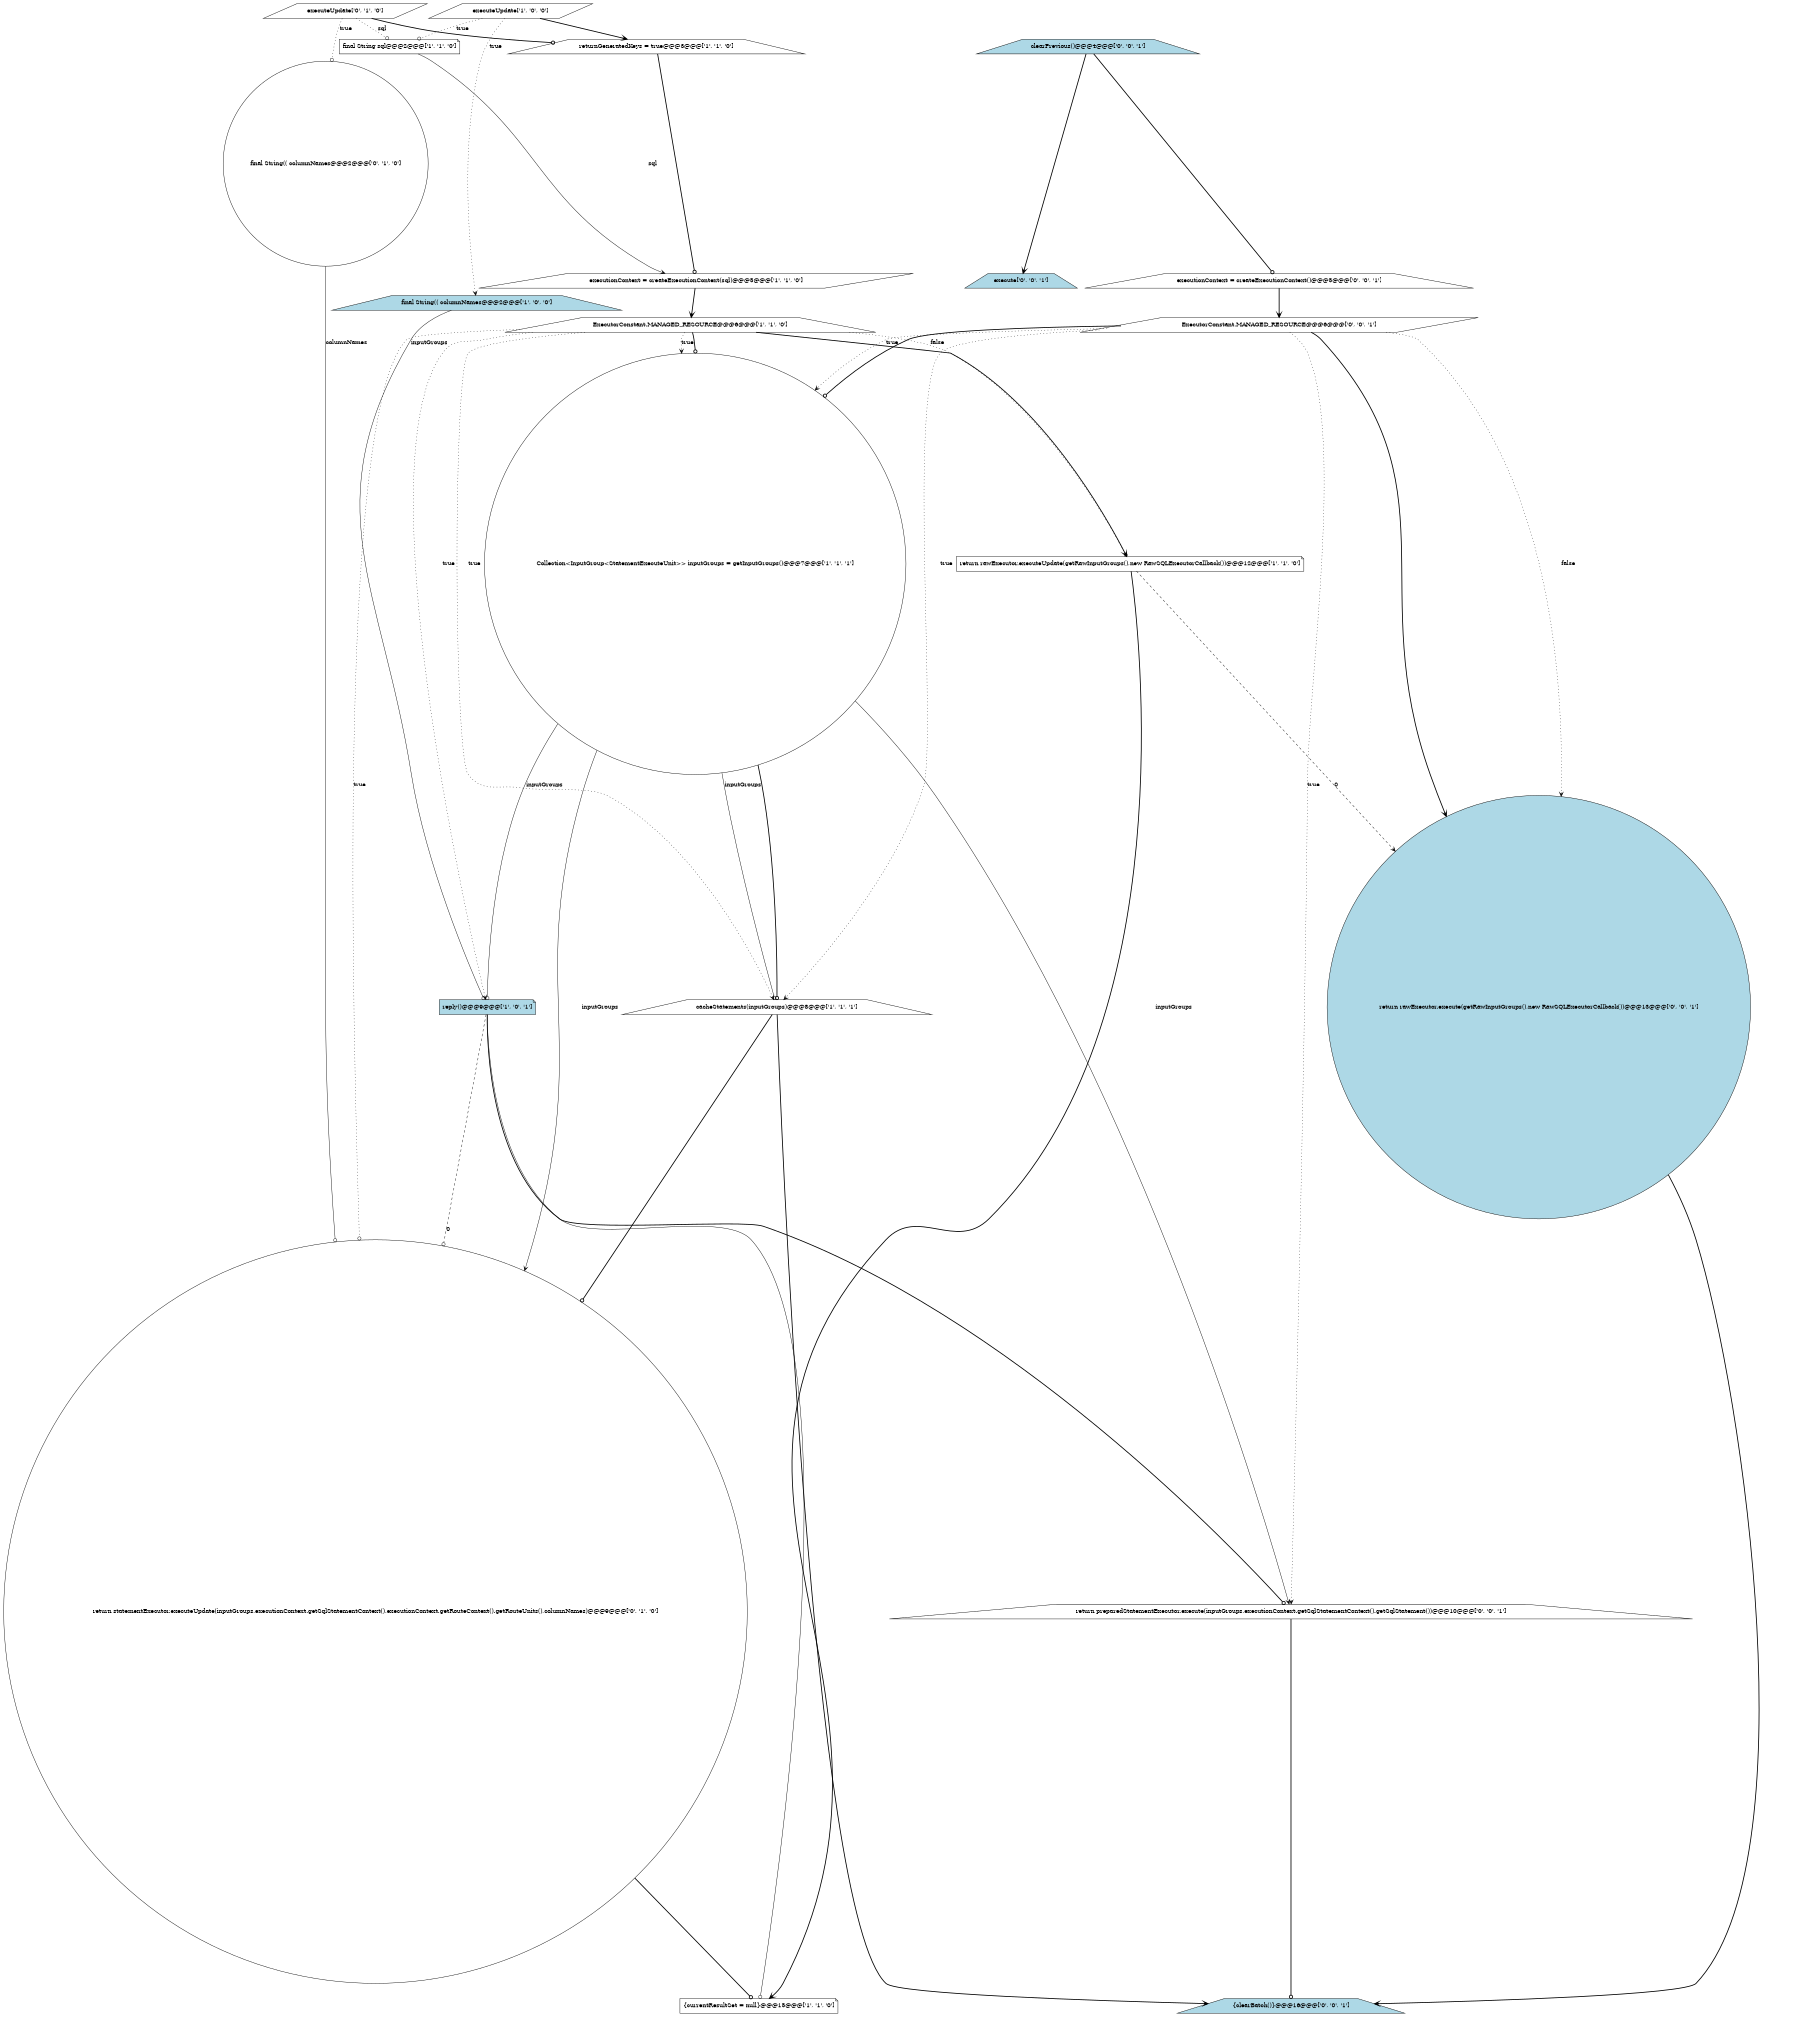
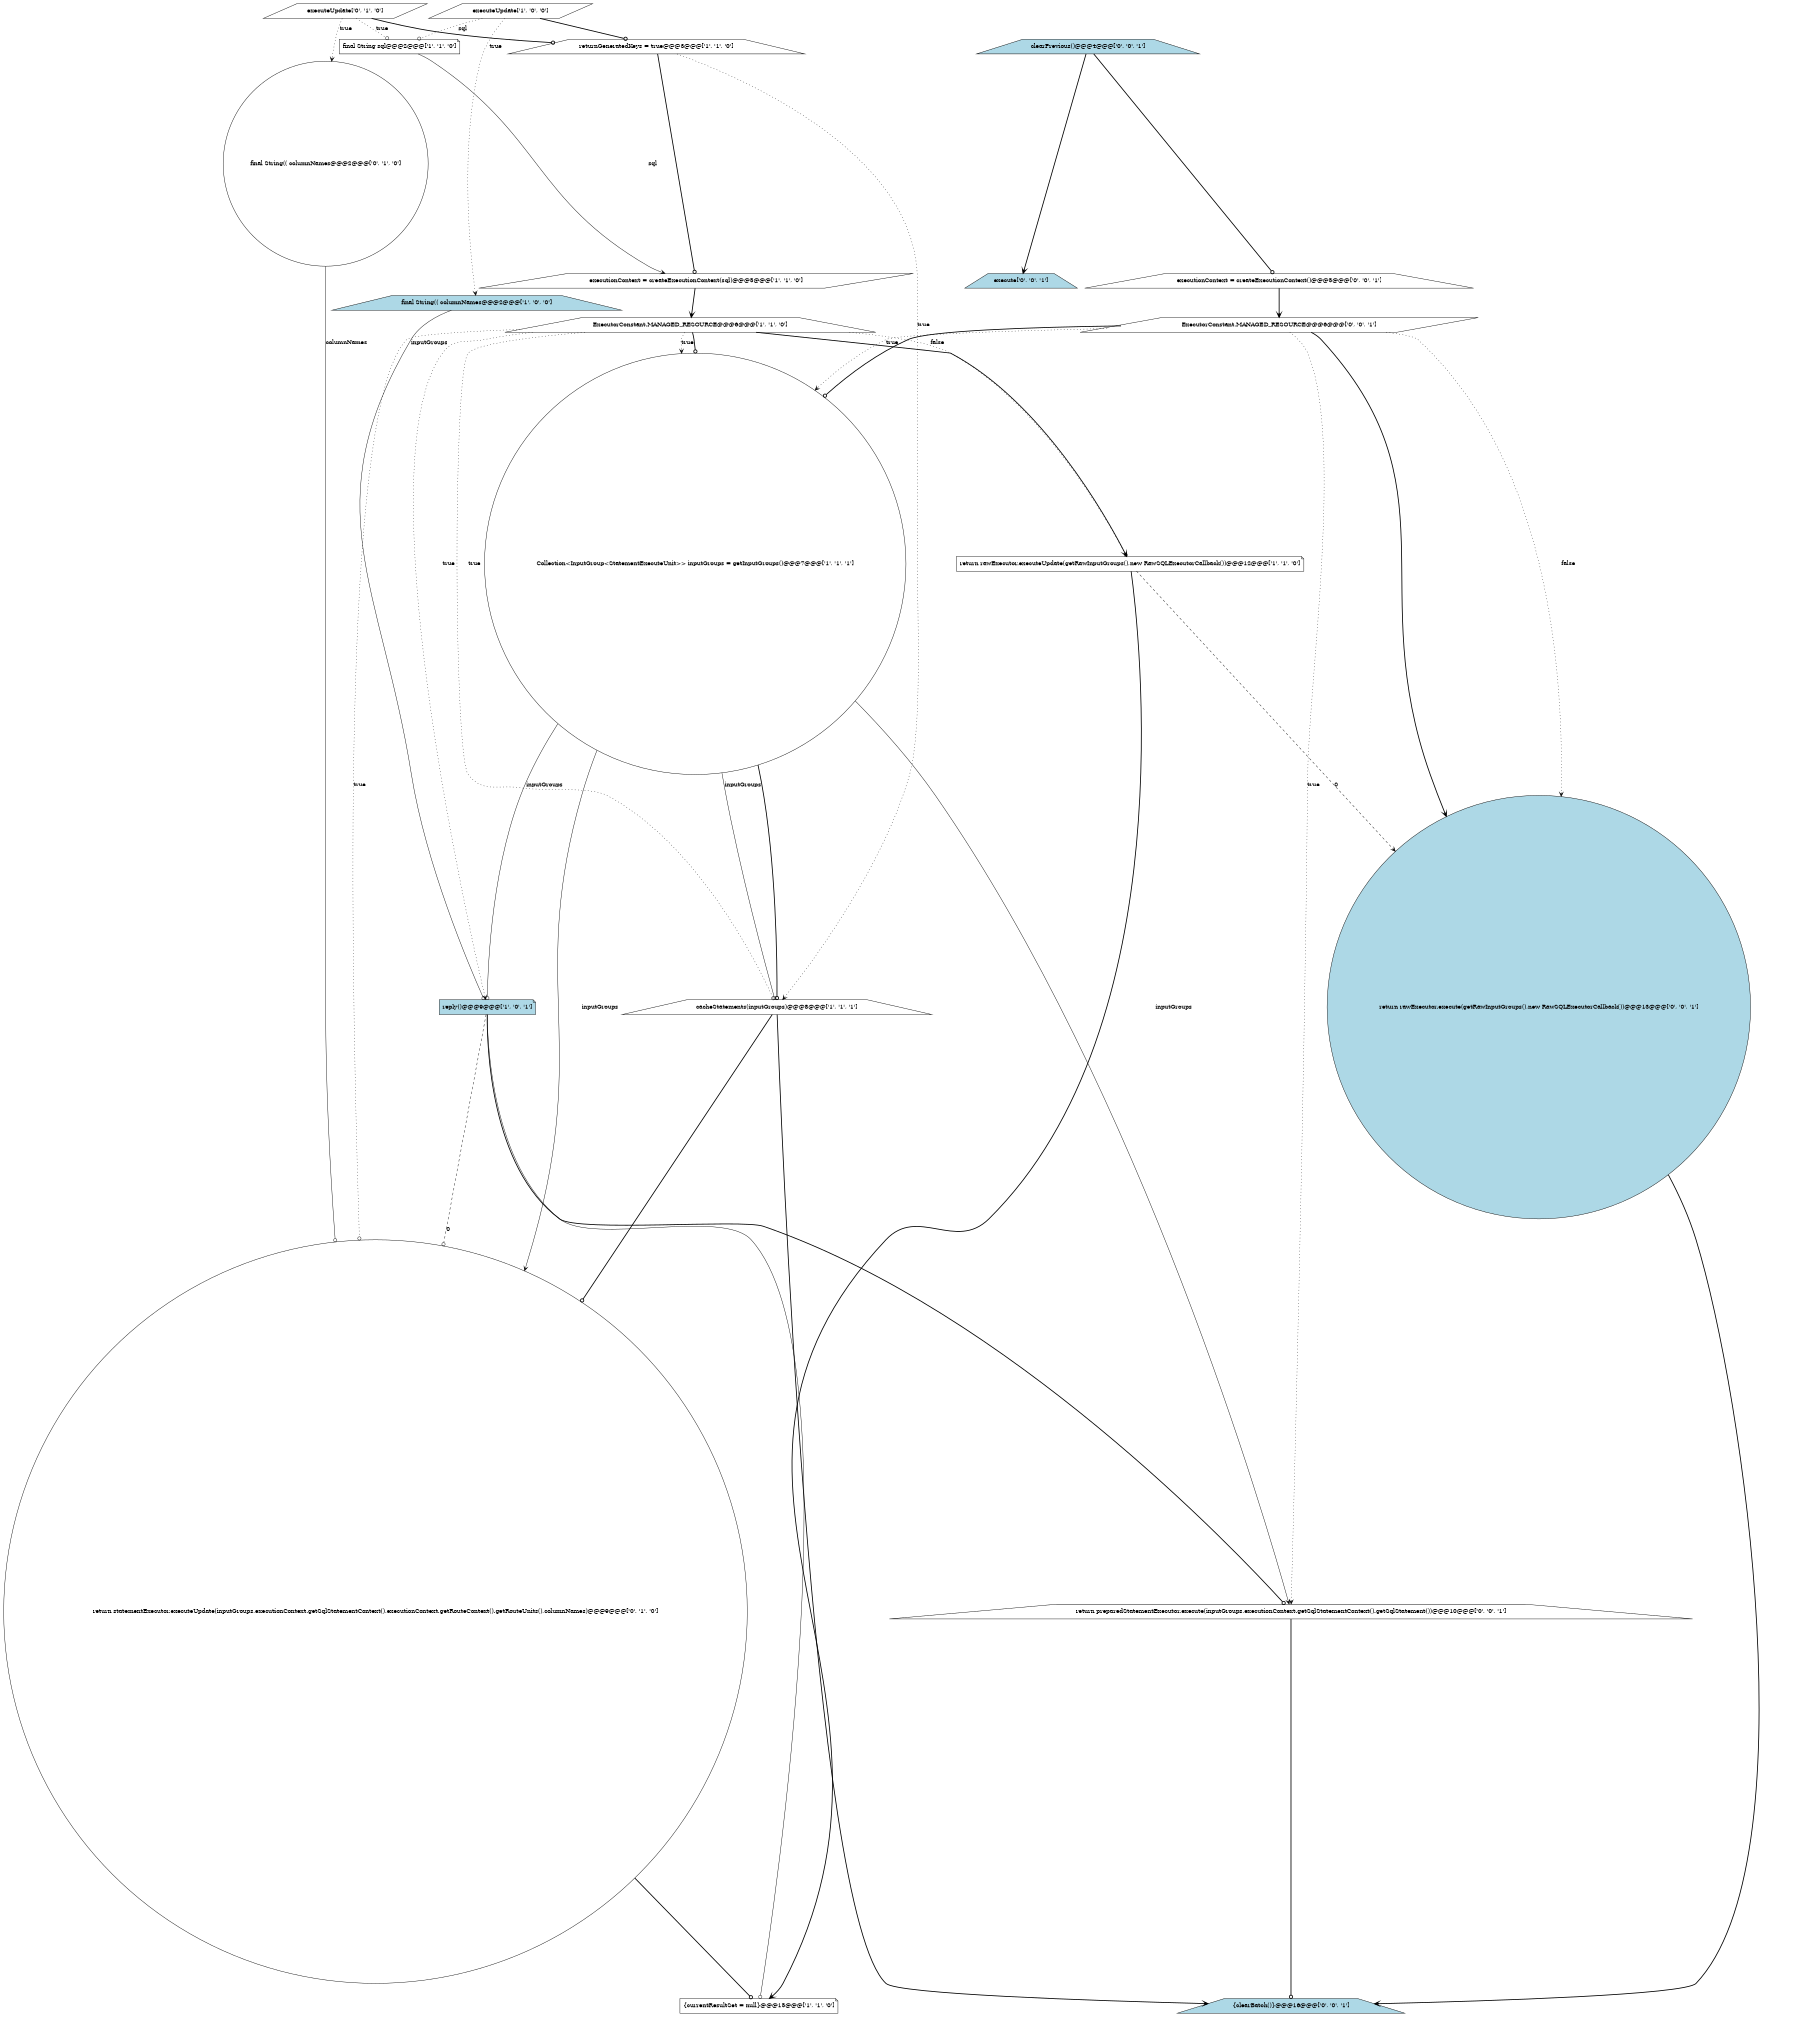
edge "executeUpdate['1', '0', '0']" -> "returnGeneratedKeys = true@@@3@@@['1', '1', '0']": arrowhead vee -> odot
edge "executeUpdate['0', '1', '0']" -> "final String sql@@@2@@@['1', '1', '0']": label "sql" -> "true"
edge "executeUpdate['1', '0', '0']" -> "final String sql@@@2@@@['1', '1', '0']": label "true" -> "sql"
edge "executeUpdate['0', '1', '0']" -> "final String(( columnNames@@@2@@@['0', '1', '0']": arrowhead odot -> vee
edge "ExecutorConstant.MANAGED_RESOURCE@@@6@@@['0', '0', '1']" -> "cacheStatements(inputGroups)@@@8@@@['1', '1', '1']": now "returnGeneratedKeys = true@@@3@@@['1', '1', '0']" -> "cacheStatements(inputGroups)@@@8@@@['1', '1', '1']"
edge "ExecutorConstant.MANAGED_RESOURCE@@@6@@@['1', '1', '0']" -> "cacheStatements(inputGroups)@@@8@@@['1', '1', '1']": arrowhead vee -> odot
